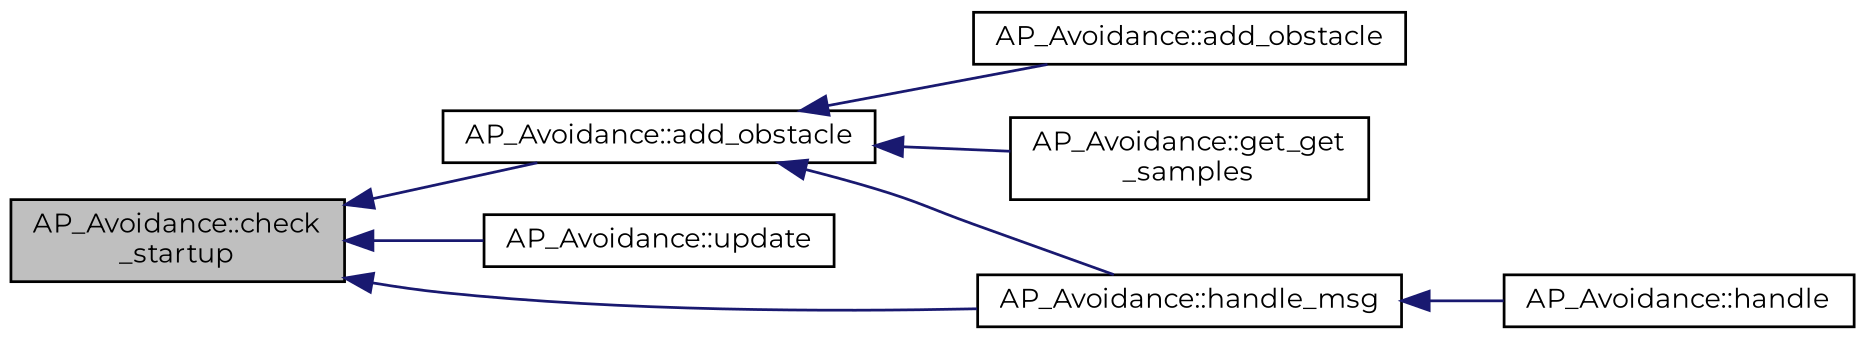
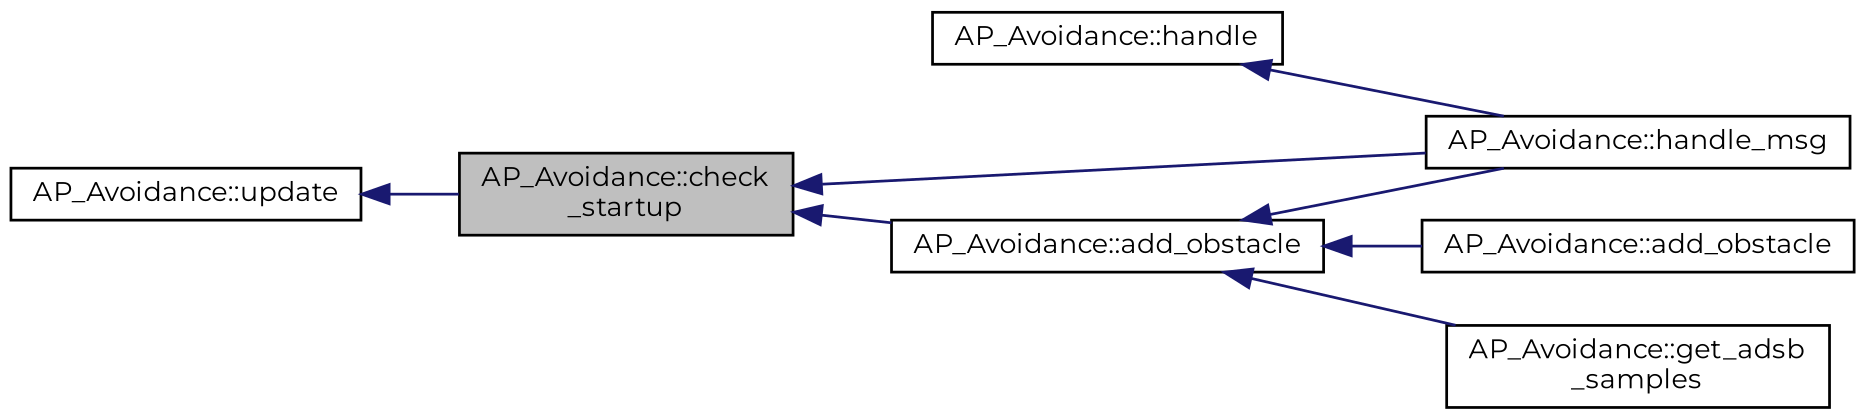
node "AP_Avoidance::get_get _samples": label "AP_Avoidance::get_get _samples" -> "AP_Avoidance::get_adsb _samples"
edge "AP_Avoidance::update" -> "AP_Avoidance::check _startup": reversed
edge "AP_Avoidance::handle" -> "AP_Avoidance::handle_msg": reversed
